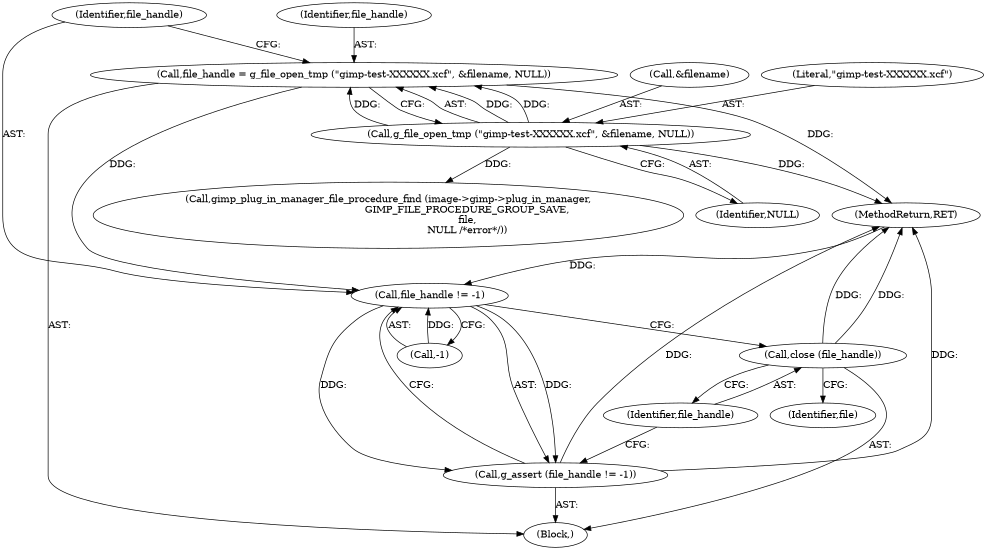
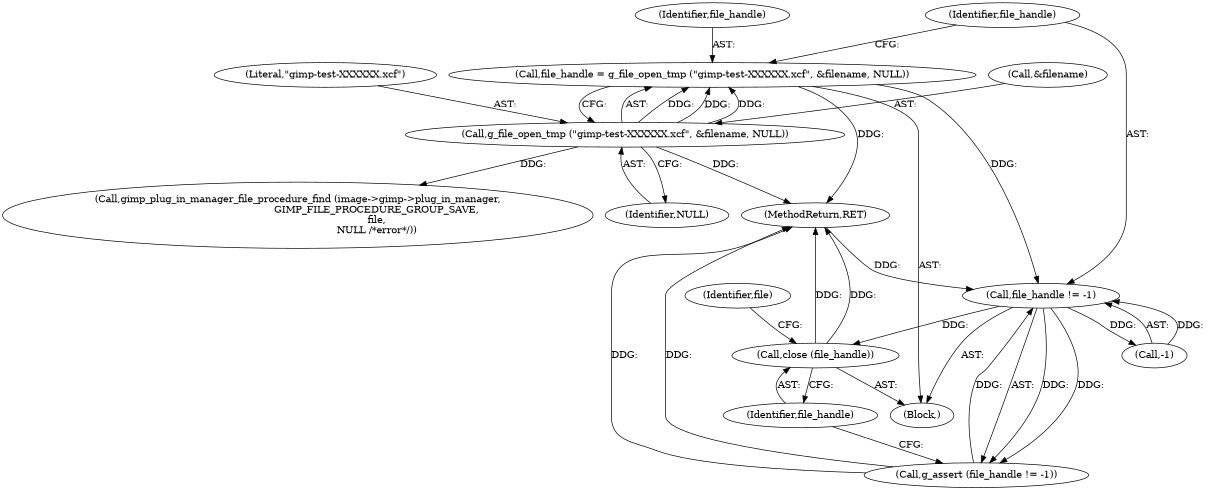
edge "(Call,file_handle != -1)" -> "(Call,-1)": label "CFG: " -> "DDG: "
edge "(Call,file_handle != -1)" -> "(Call,close (file_handle))": label "CFG: " -> "DDG: "
edge "(Call,close (file_handle))" -> "(Identifier,file)": reversed
edge "(Call,g_assert (file_handle != -1))" -> "(Call,file_handle != -1)": label "CFG: " -> "DDG: "
edge "(Call,g_assert (file_handle != -1))" -> "(Block,)": now "(Call,file_handle != -1)" -> "(Block,)"
